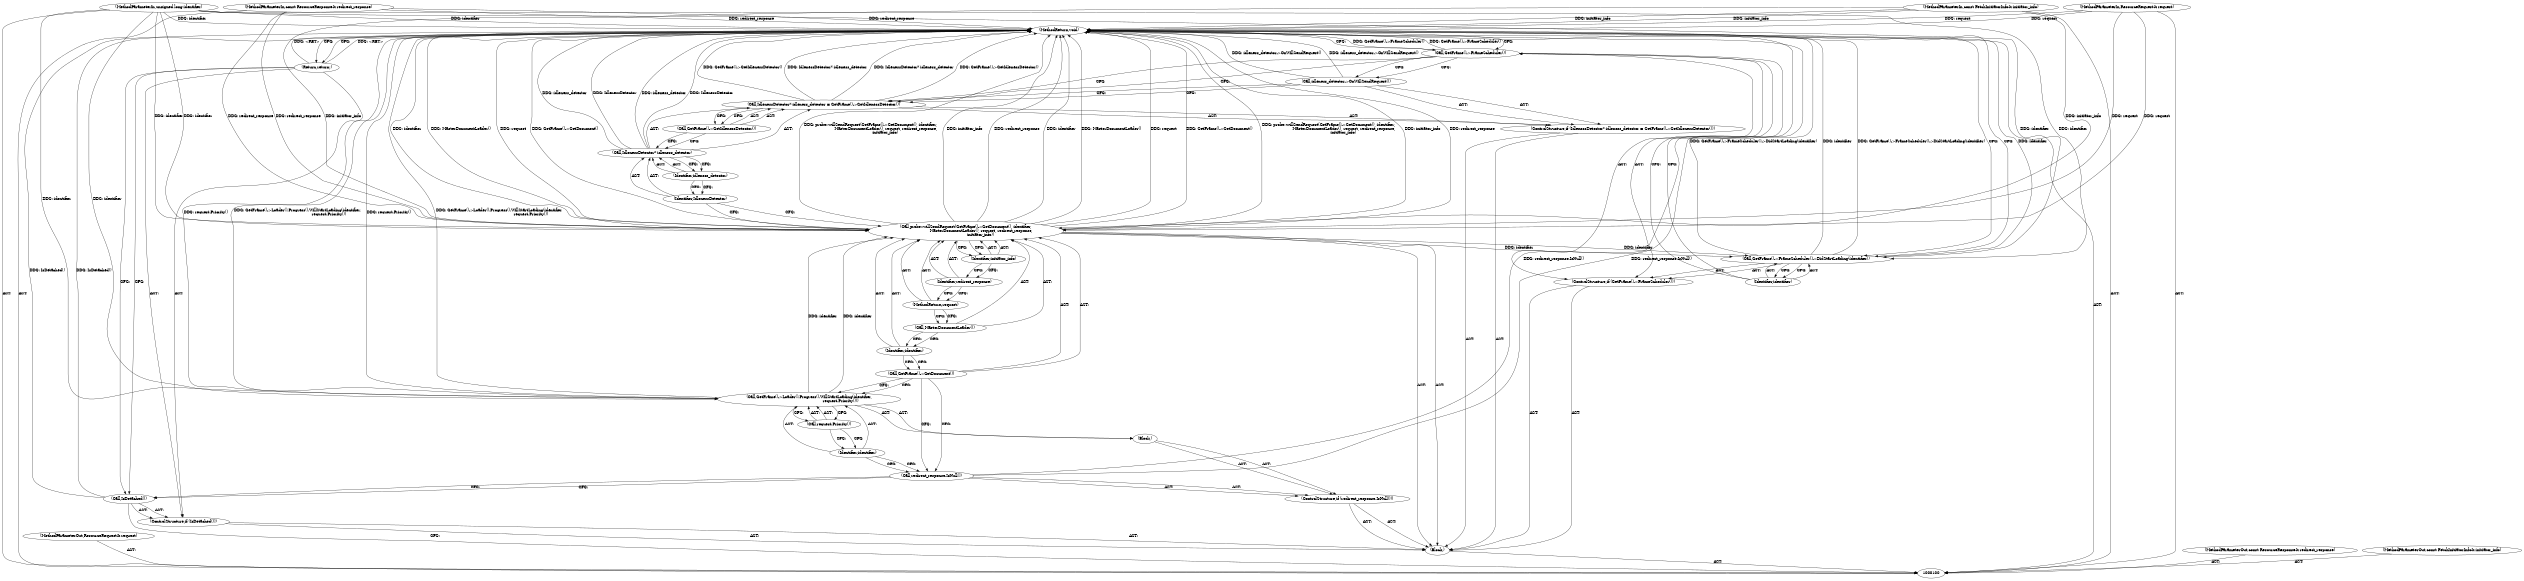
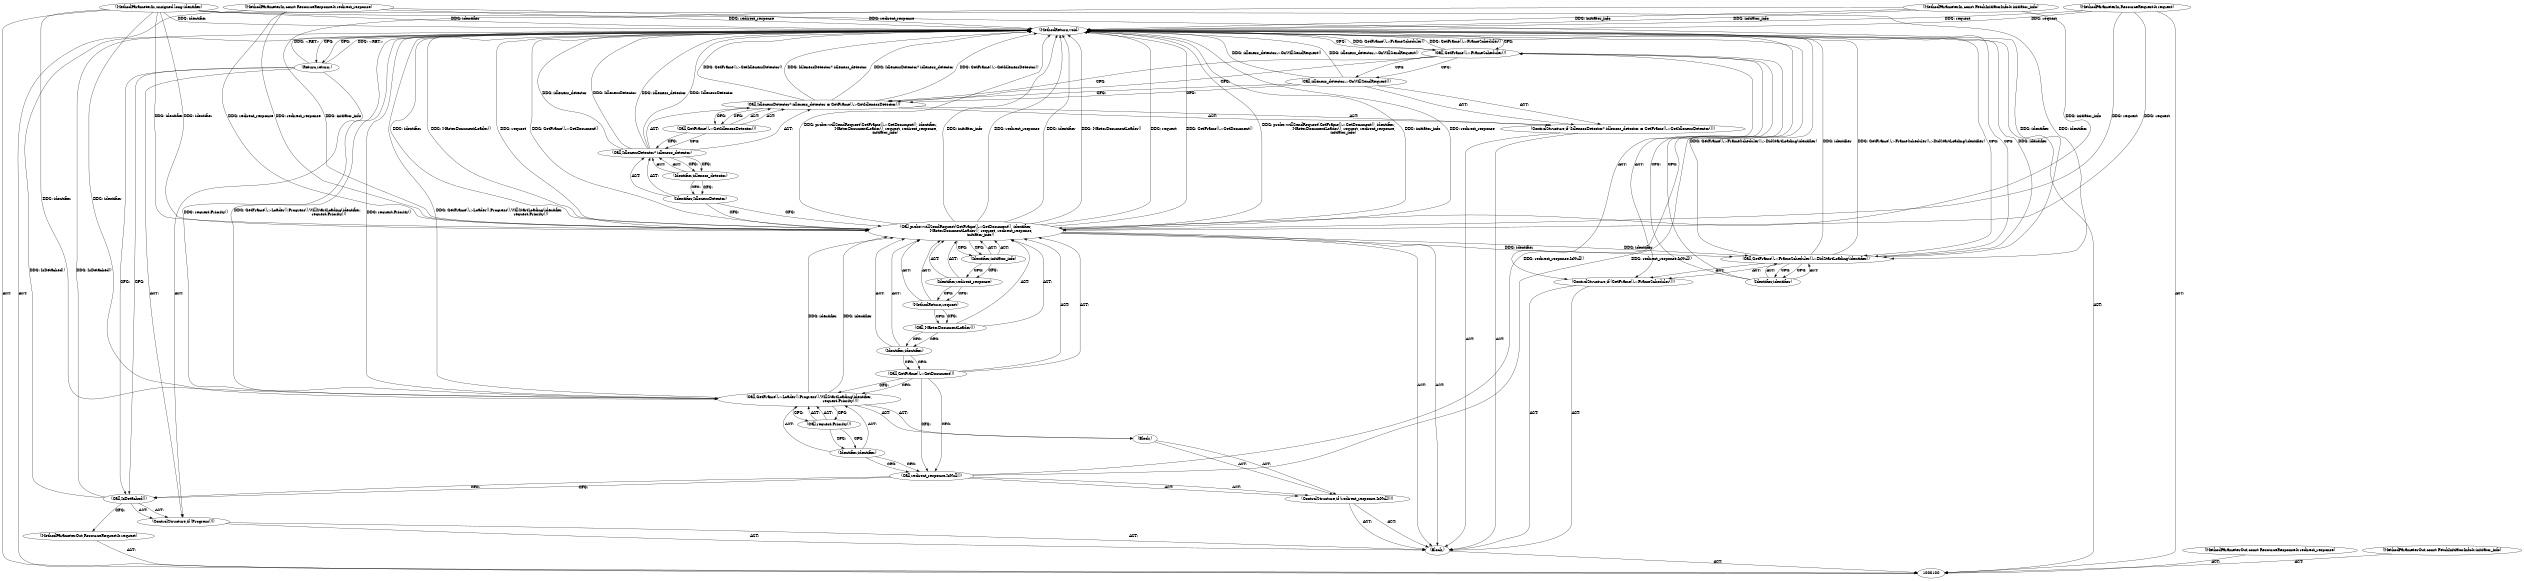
edge "(MethodParameterIn,const FetchInitiatorInfo& initiator_info)" -> "1000100": removed, label "AST:"
node "(ControlStructure,if (IsDetached()))": label "(ControlStructure,if (IsDetached()))" -> "(ControlStructure,if (Progress()))"
edge "(Call,IsDetached())" -> "1000100": now "(Call,IsDetached())" -> "(MethodParameterOut,ResourceRequest& request)"
